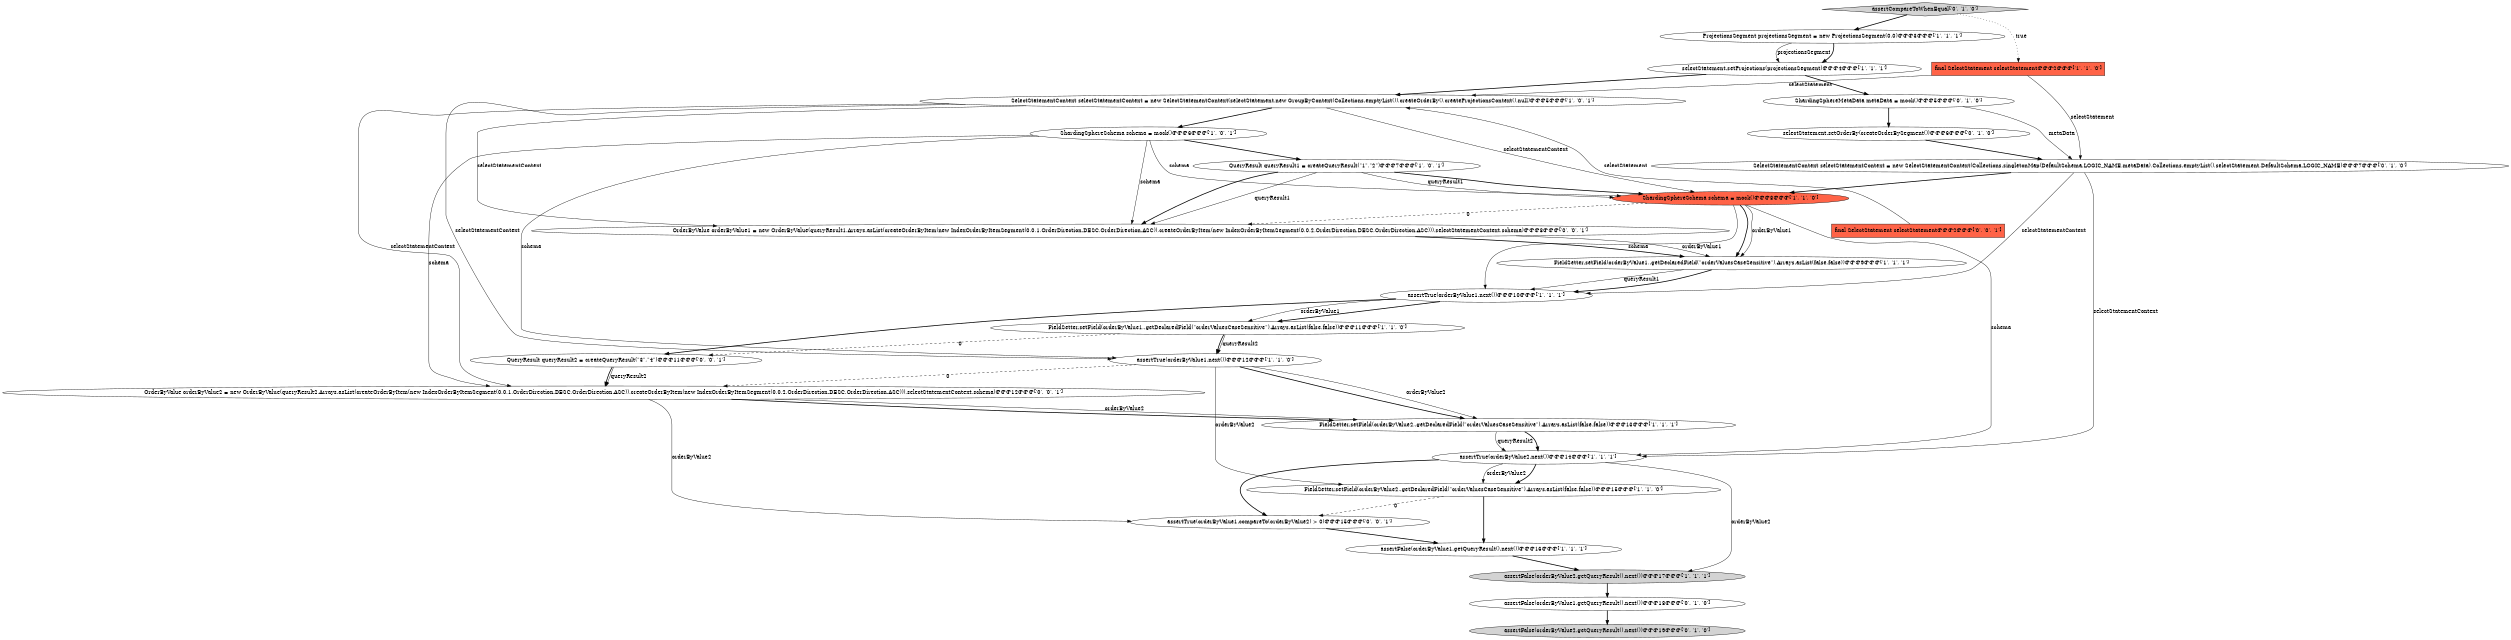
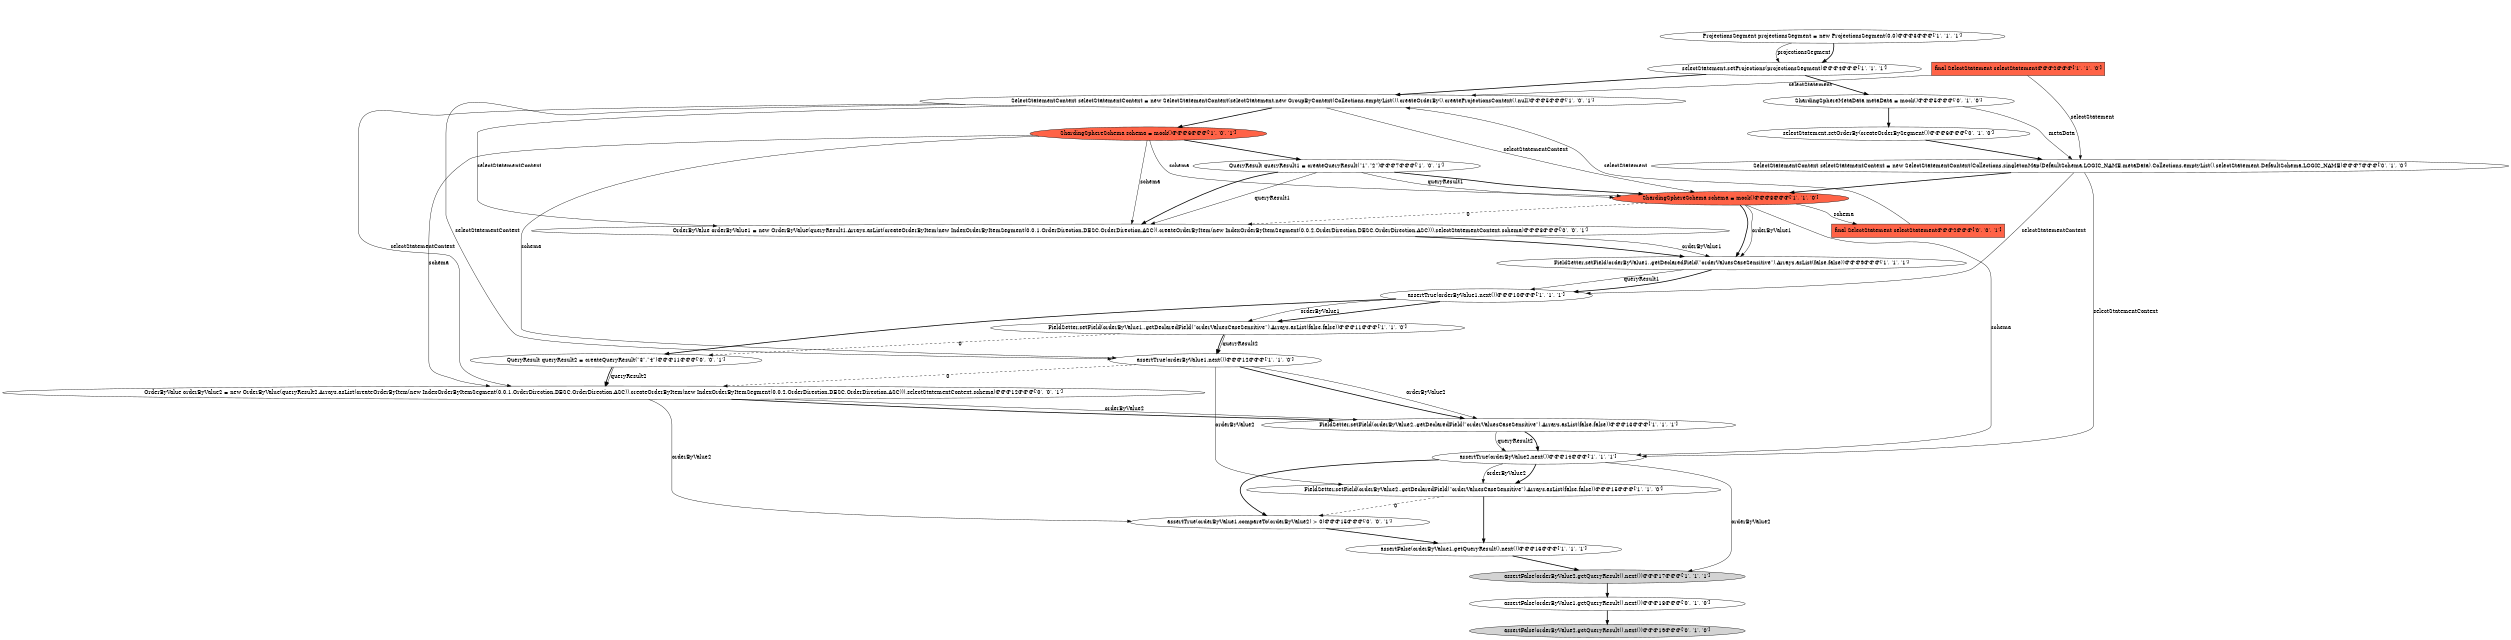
node "assertCompareToWhenEqual['0', '1', '0']": removed
node "ShardingSphereSchema schema = mock()@@@6@@@['1', '0', '1']": fillcolor white -> tomato
edge "ShardingSphereSchema schema = mock()@@@8@@@['1', '1', '0']" -> "assertTrue(orderByValue1.next())@@@10@@@['1', '1', '1']": now "ShardingSphereSchema schema = mock()@@@8@@@['1', '1', '0']" -> "final SelectStatement selectStatement@@@2@@@['0', '0', '1']"
